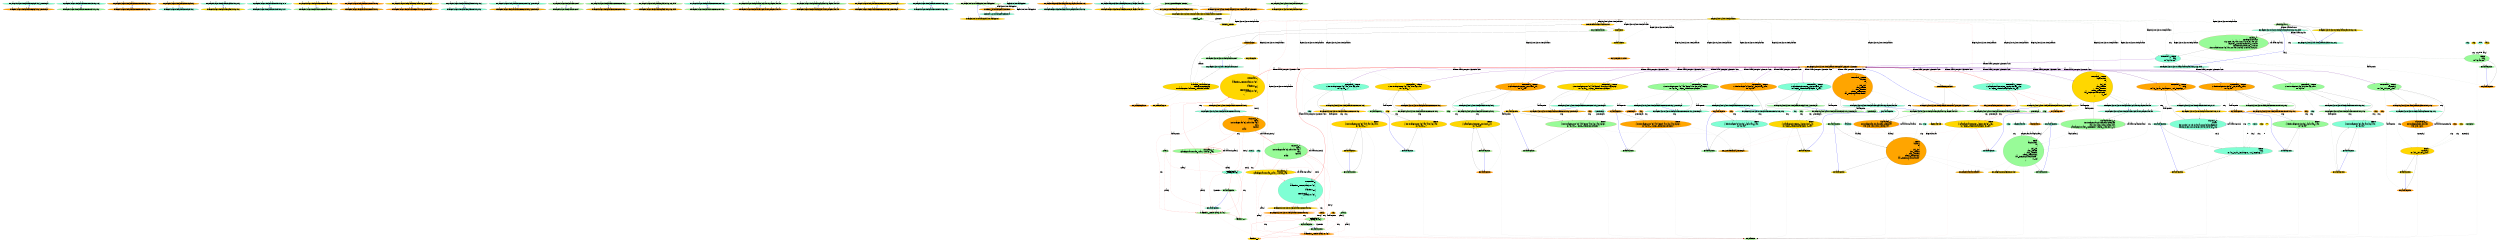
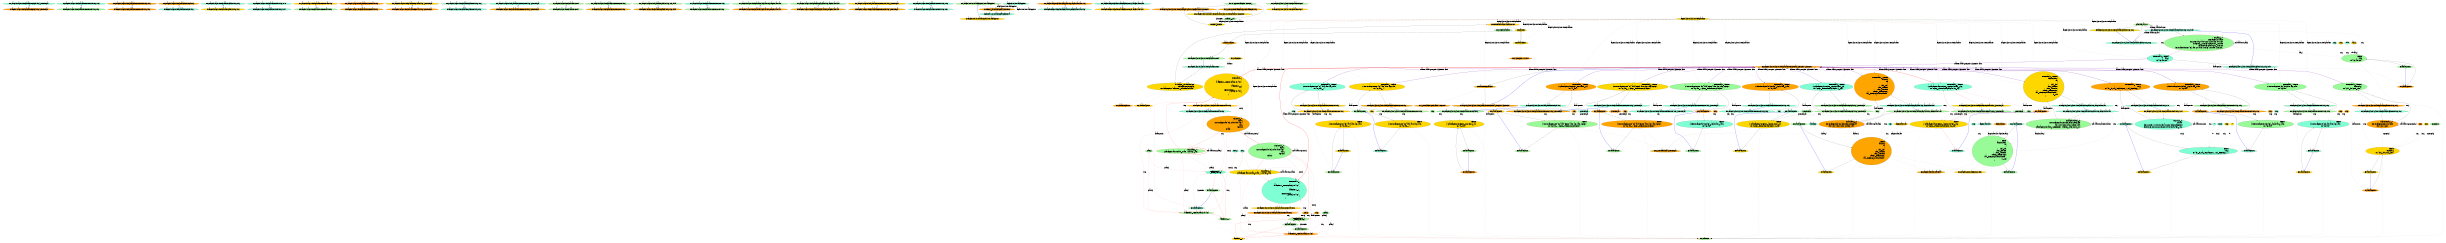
edge "HangFire.SqlServer.SqlServerWriteOnlyTransaction" -> "_commandQueue.Enqueue(action)": added, label "HangFire.SqlServer.SqlServerWriteOnlyTransaction"
